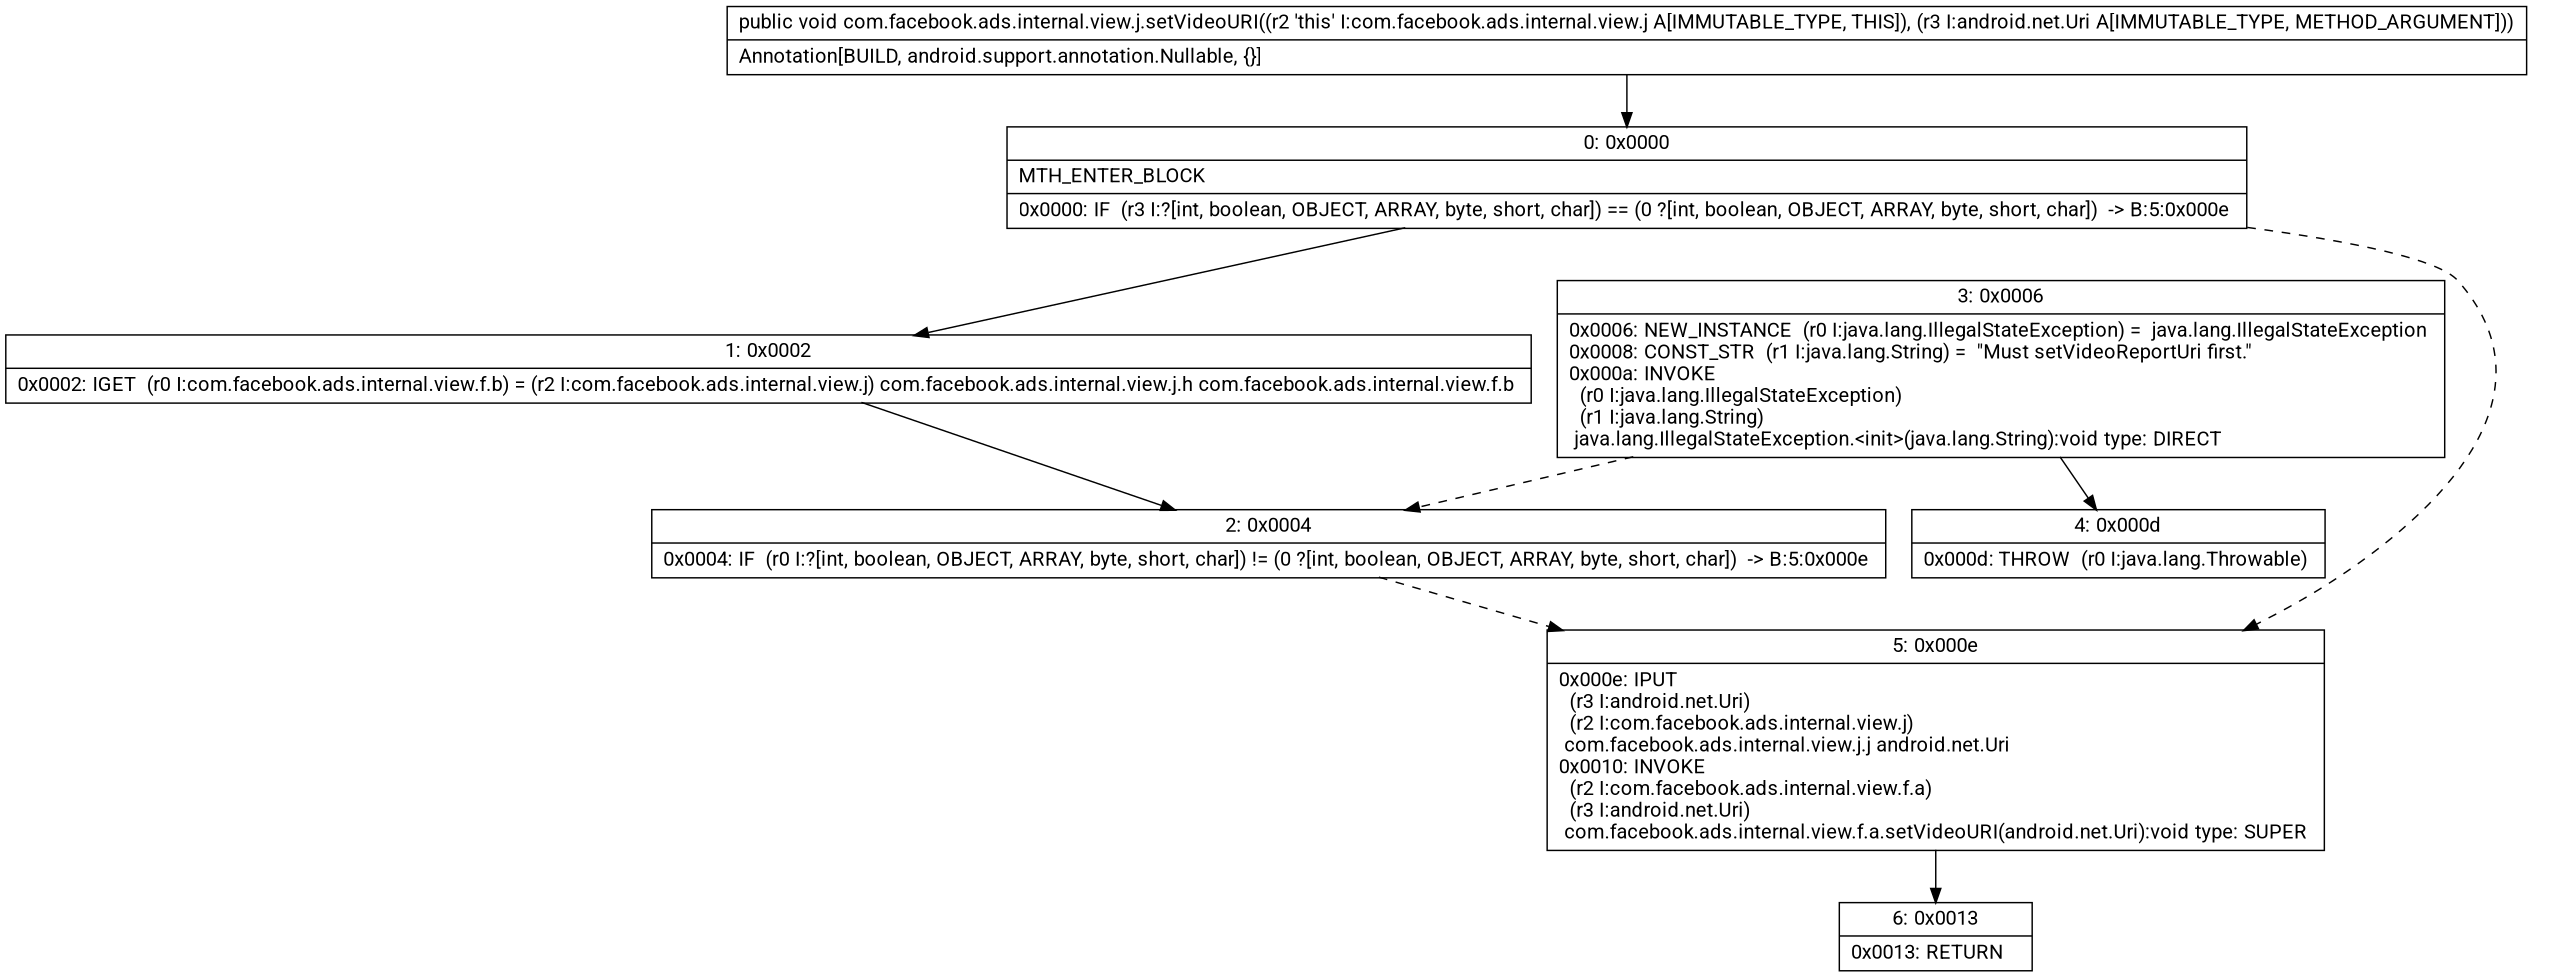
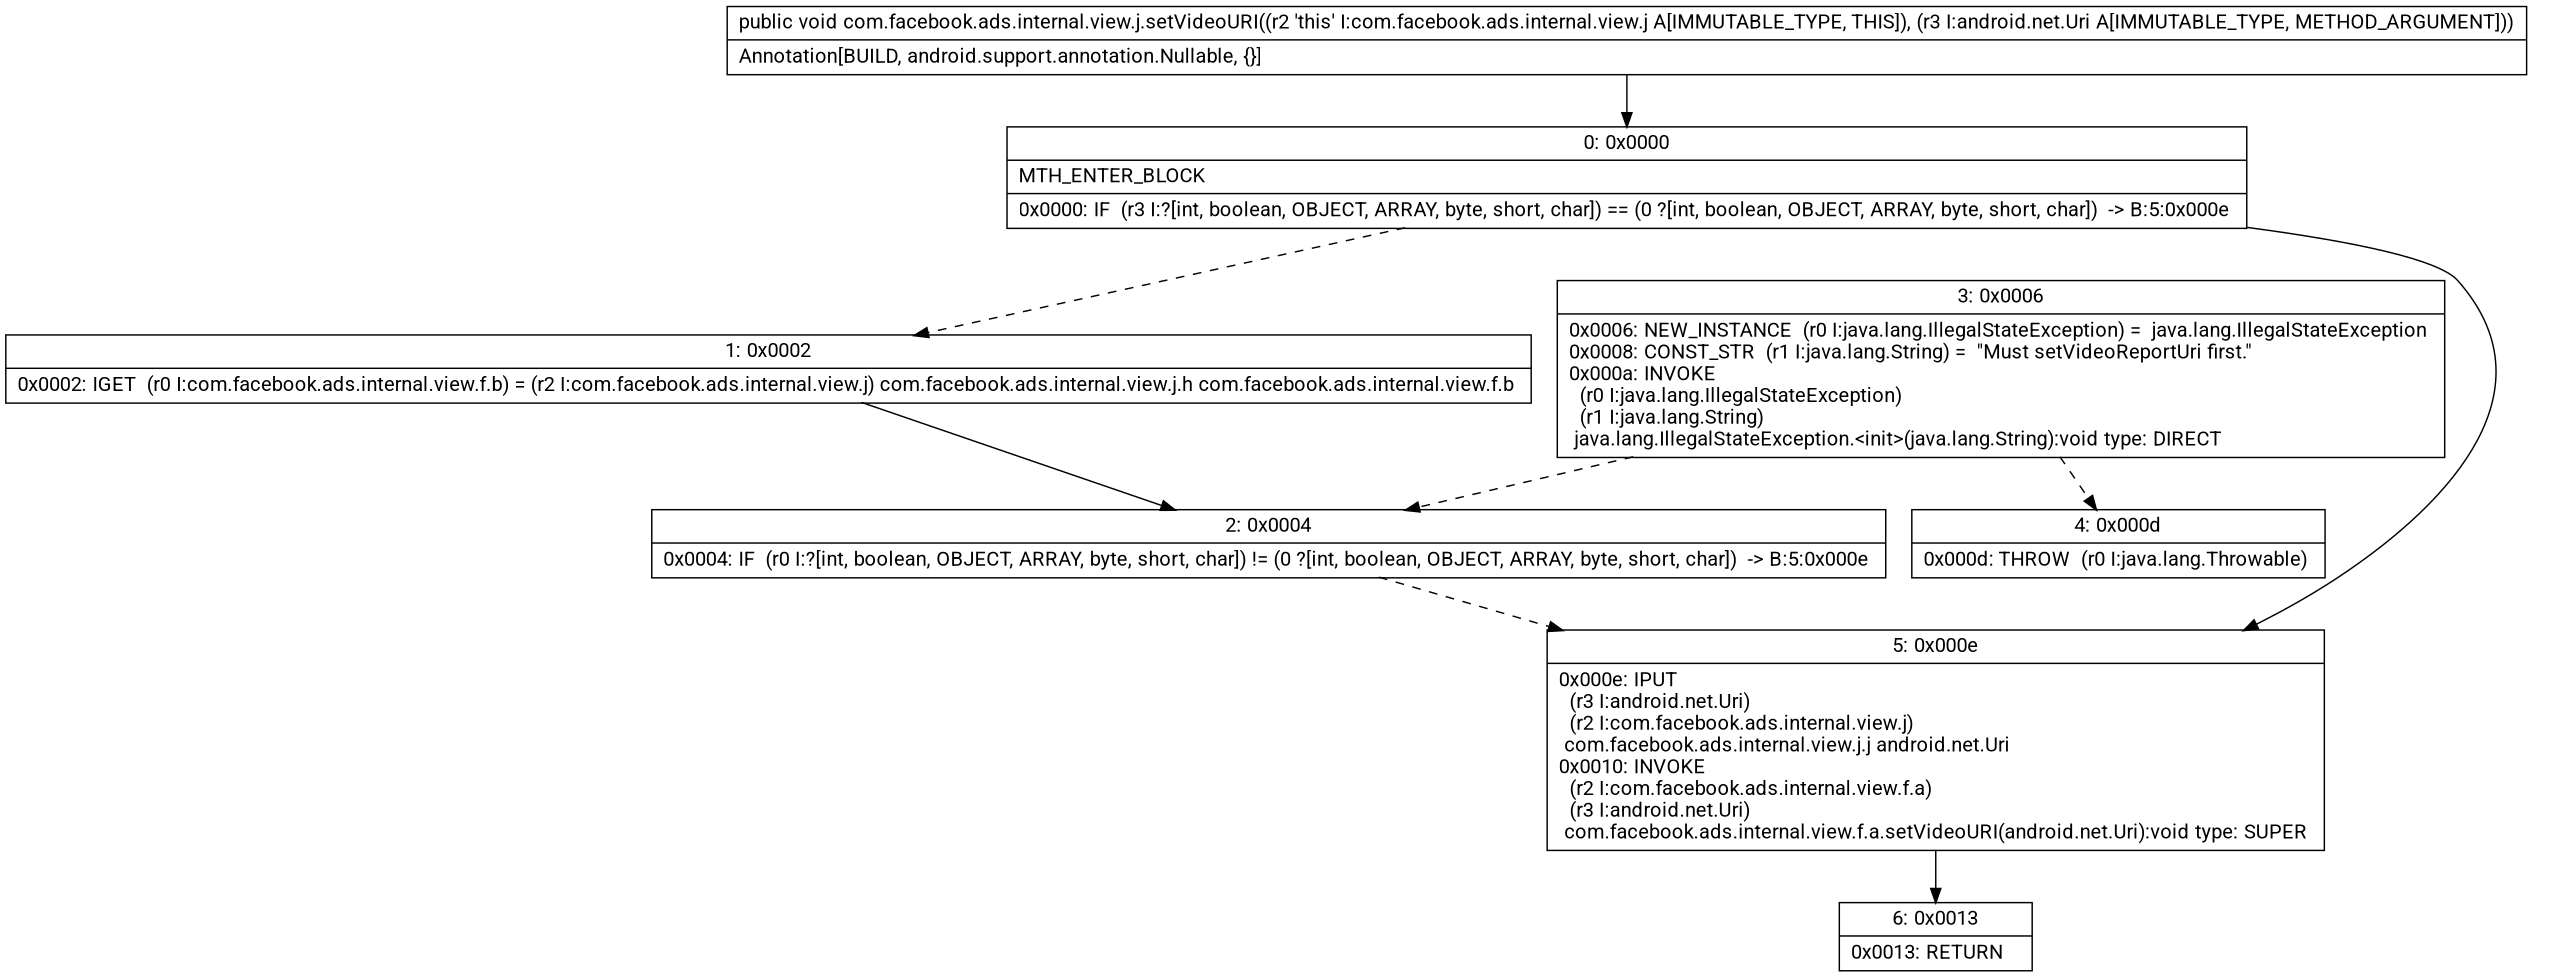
edge "0: 0x0000" -> "1: 0x0002": style solid -> dashed
edge "0: 0x0000" -> "5: 0x000e": style dashed -> solid
edge "3: 0x0006" -> "4: 0x000d": style solid -> dashed
